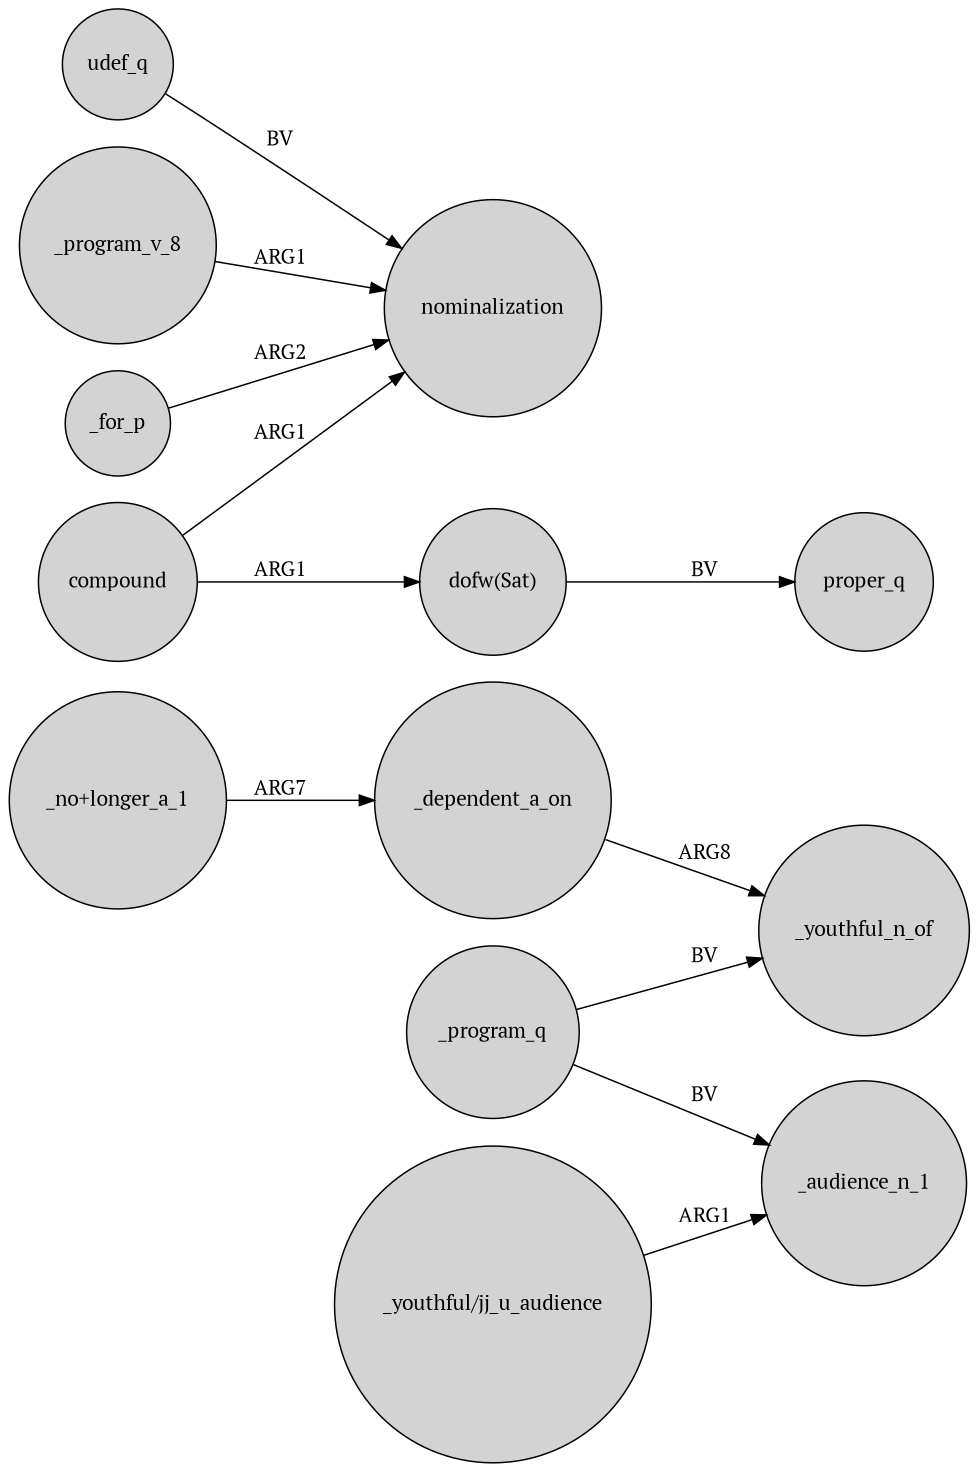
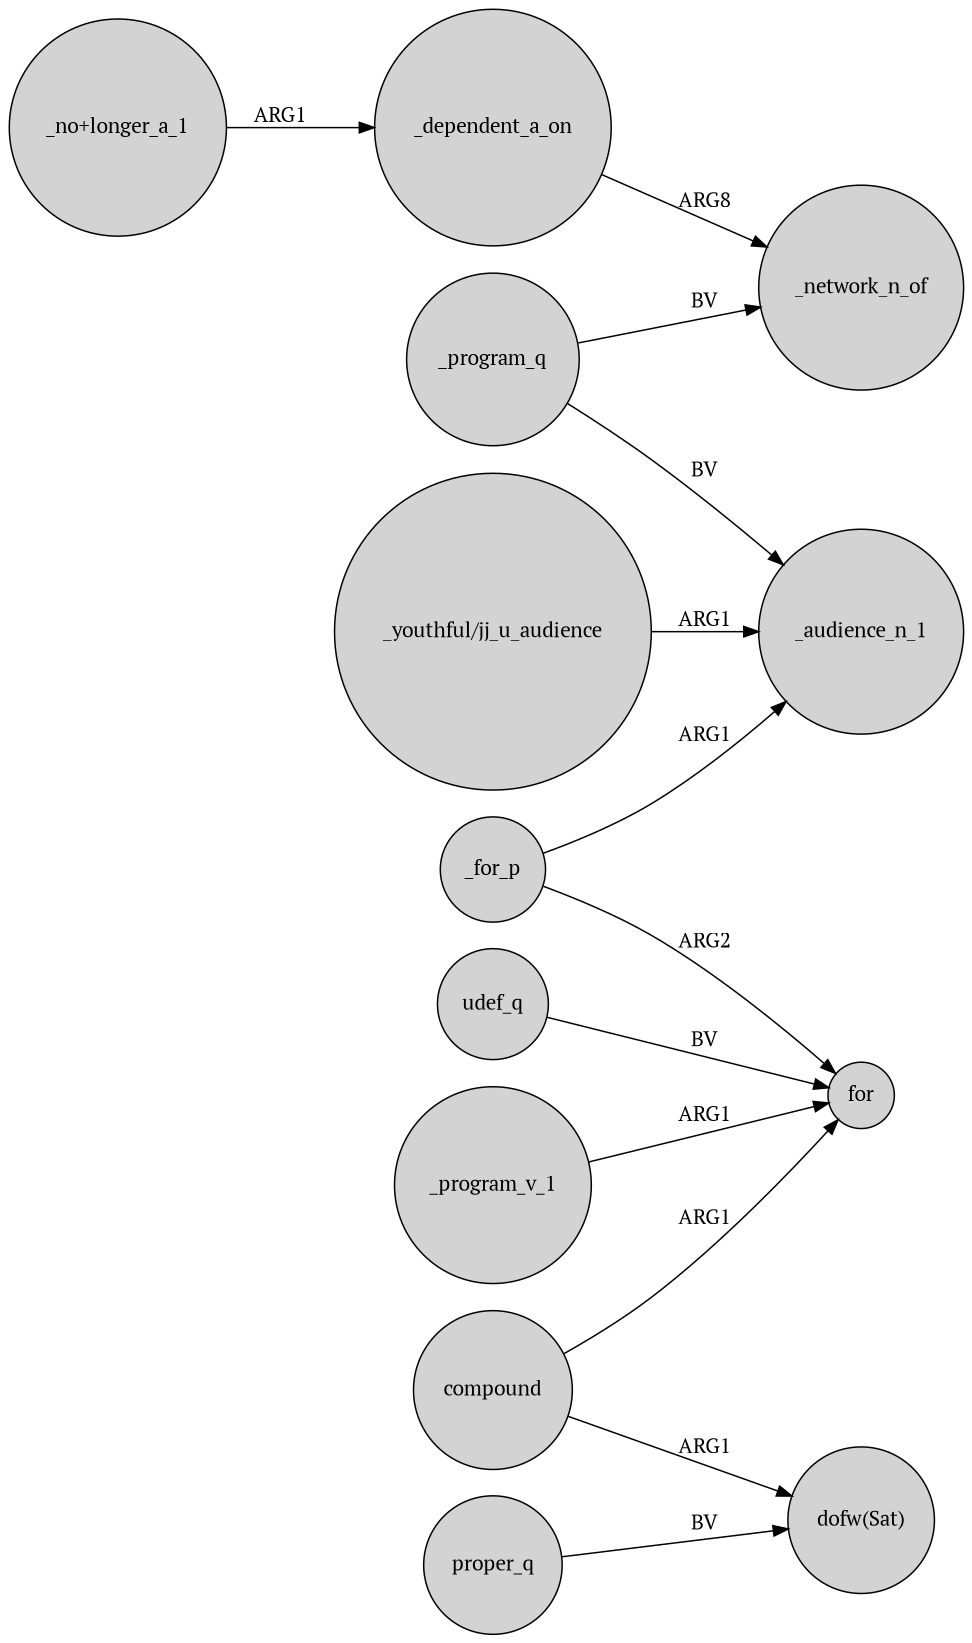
node "_program_v_8": label "_program_v_8" -> "_program_v_1"
node "nominalization": label "nominalization" -> "for"
edge "dofw(Sat)" -> "proper_q": reversed
edge "_no+longer_a_1" -> "_dependent_a_on": label "ARG7" -> "ARG1"
edge "_for_p" -> "_audience_n_1": added, label "ARG1"
node "_youthful_n_of": label "_youthful_n_of" -> "_network_n_of"
